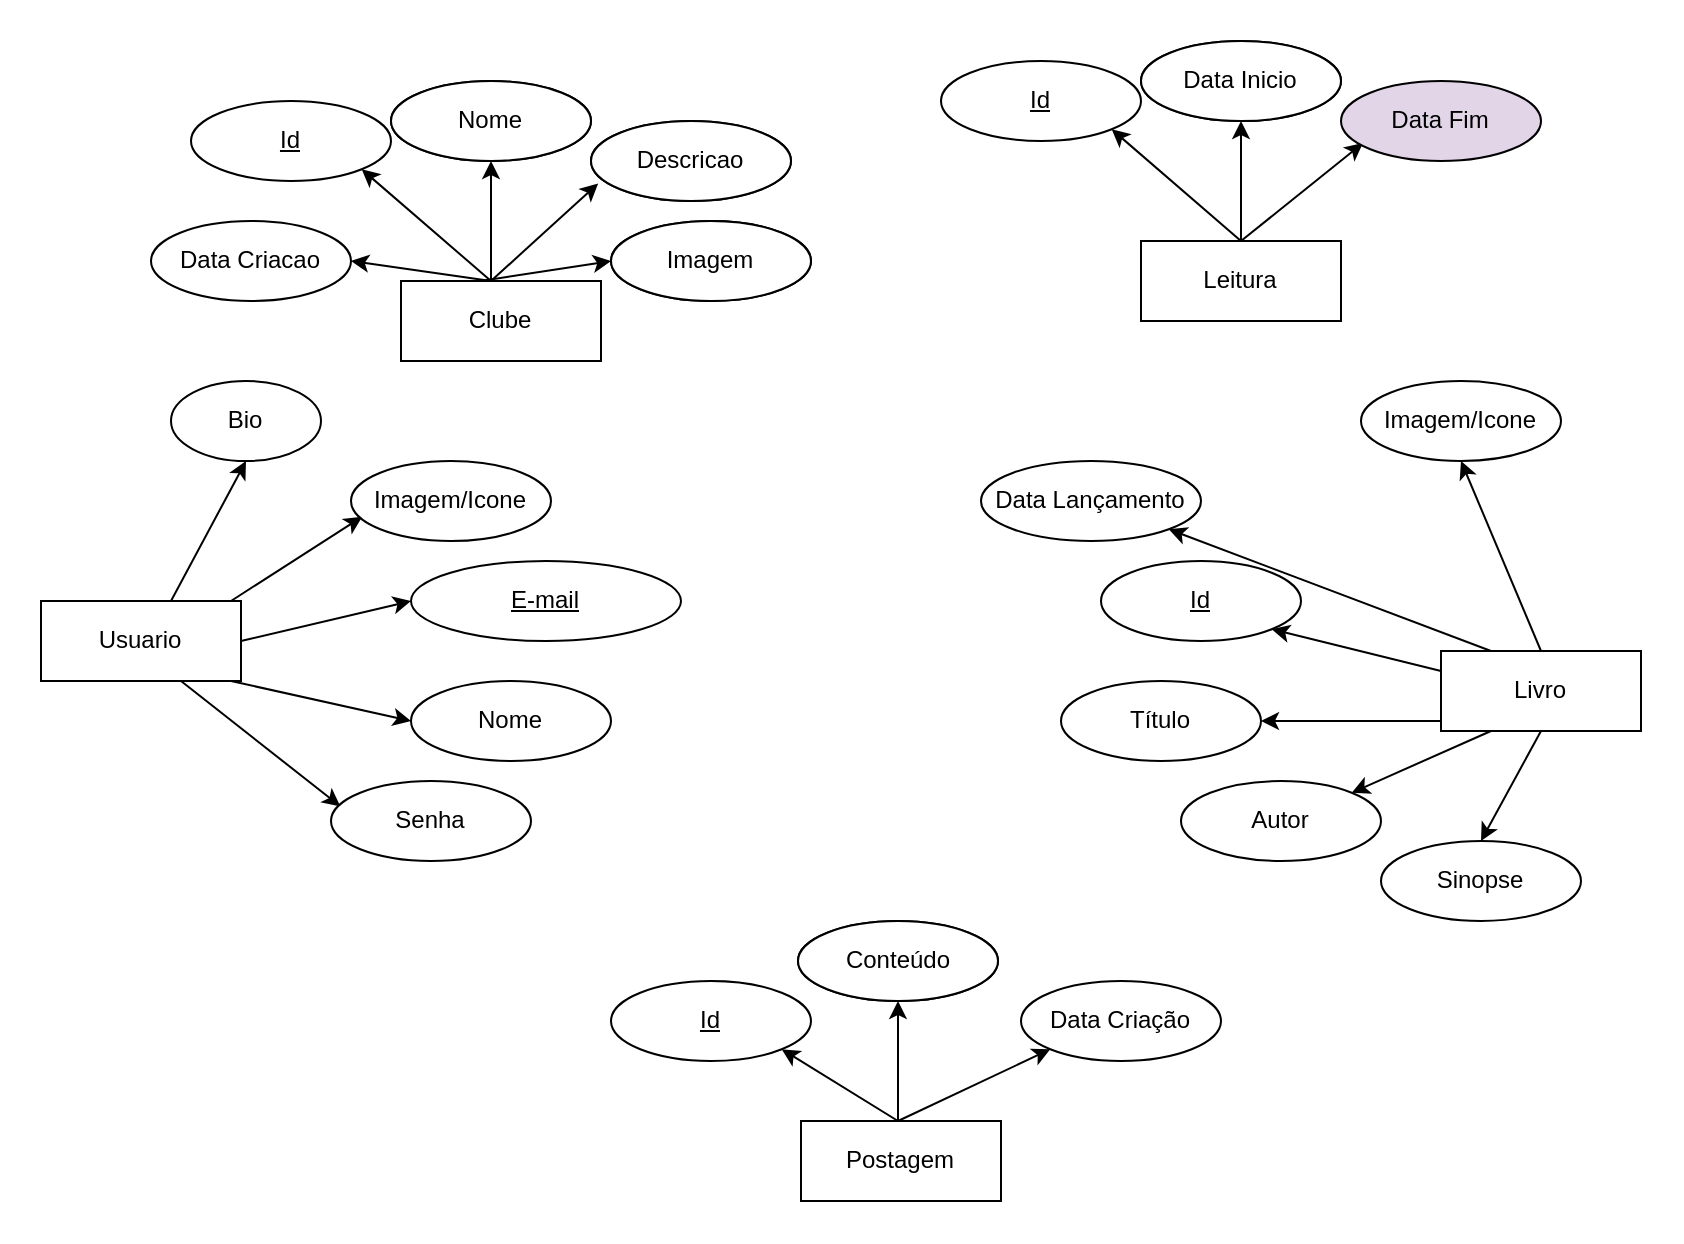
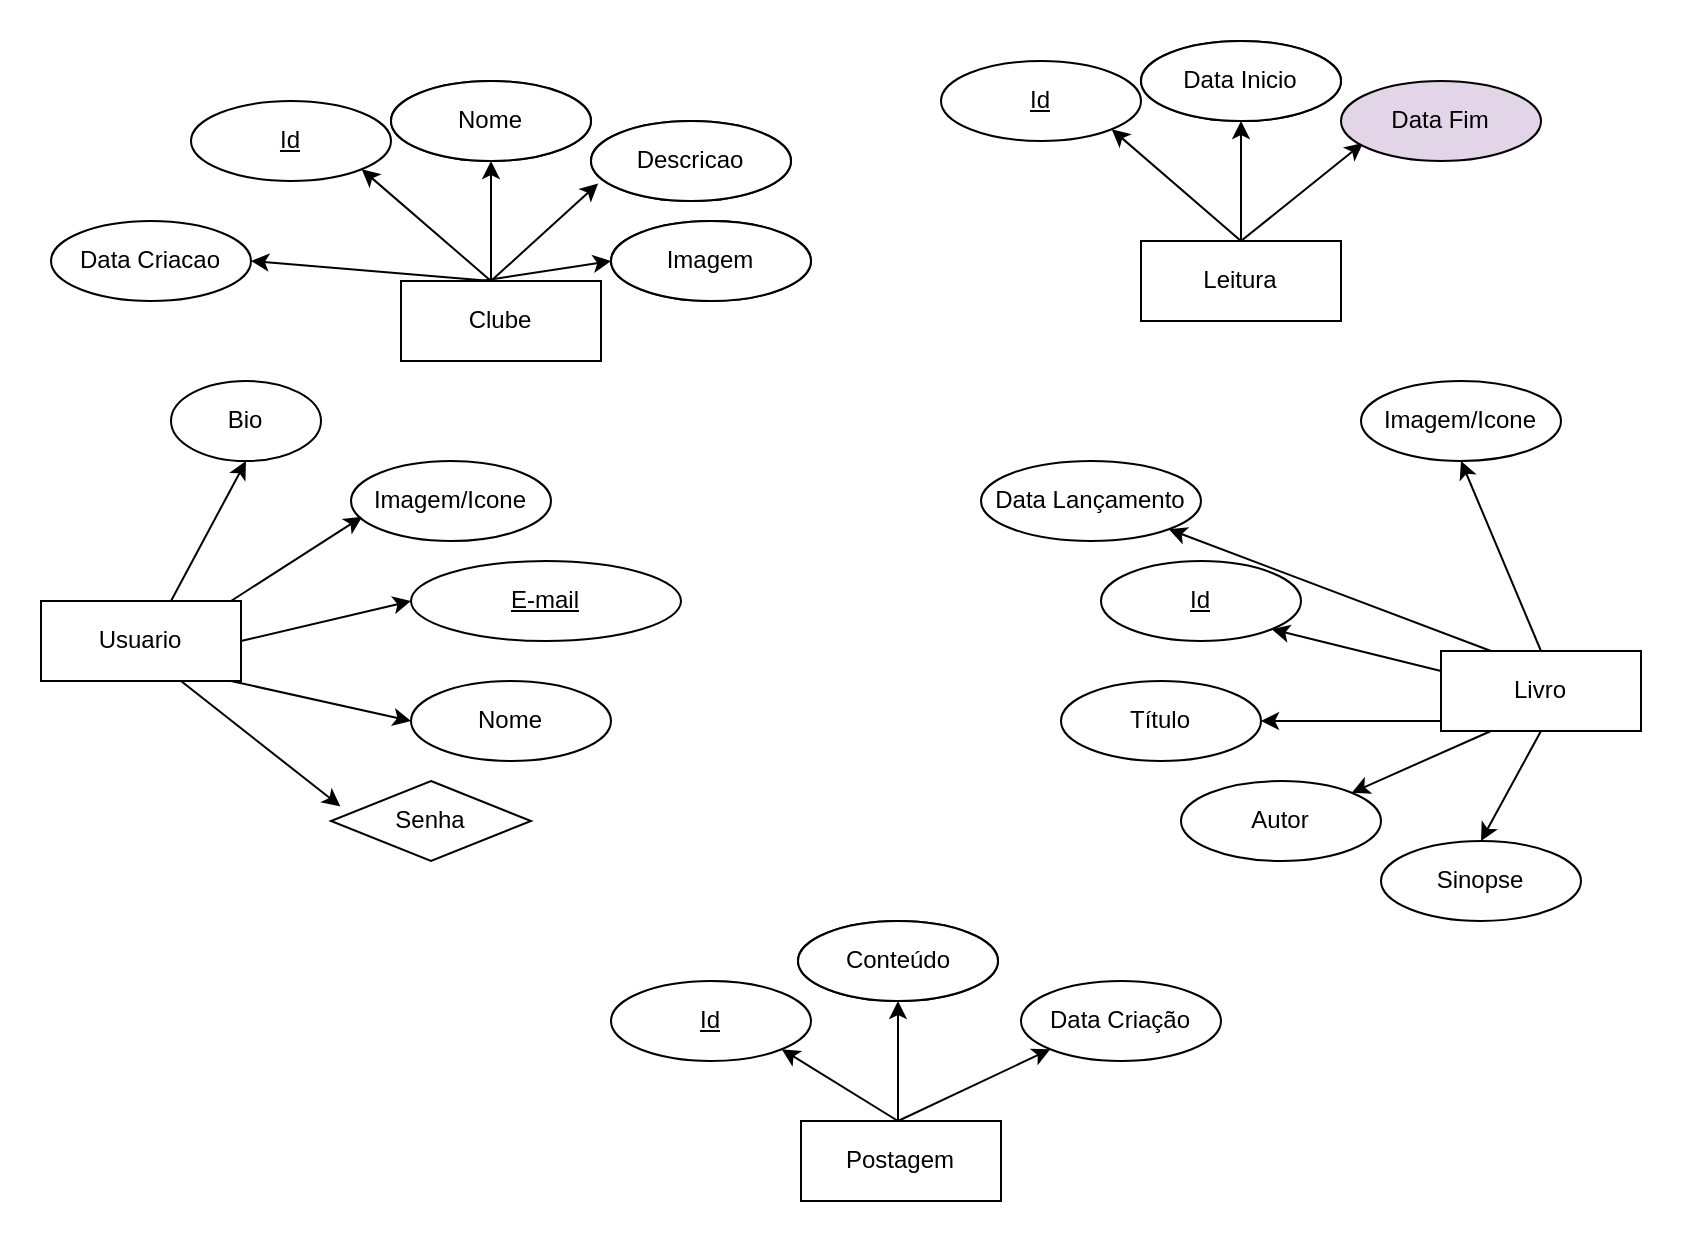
node "Data Criacao": moved (251, 261) -> (151, 261)
node "Senha": shape ellipse -> diamond
